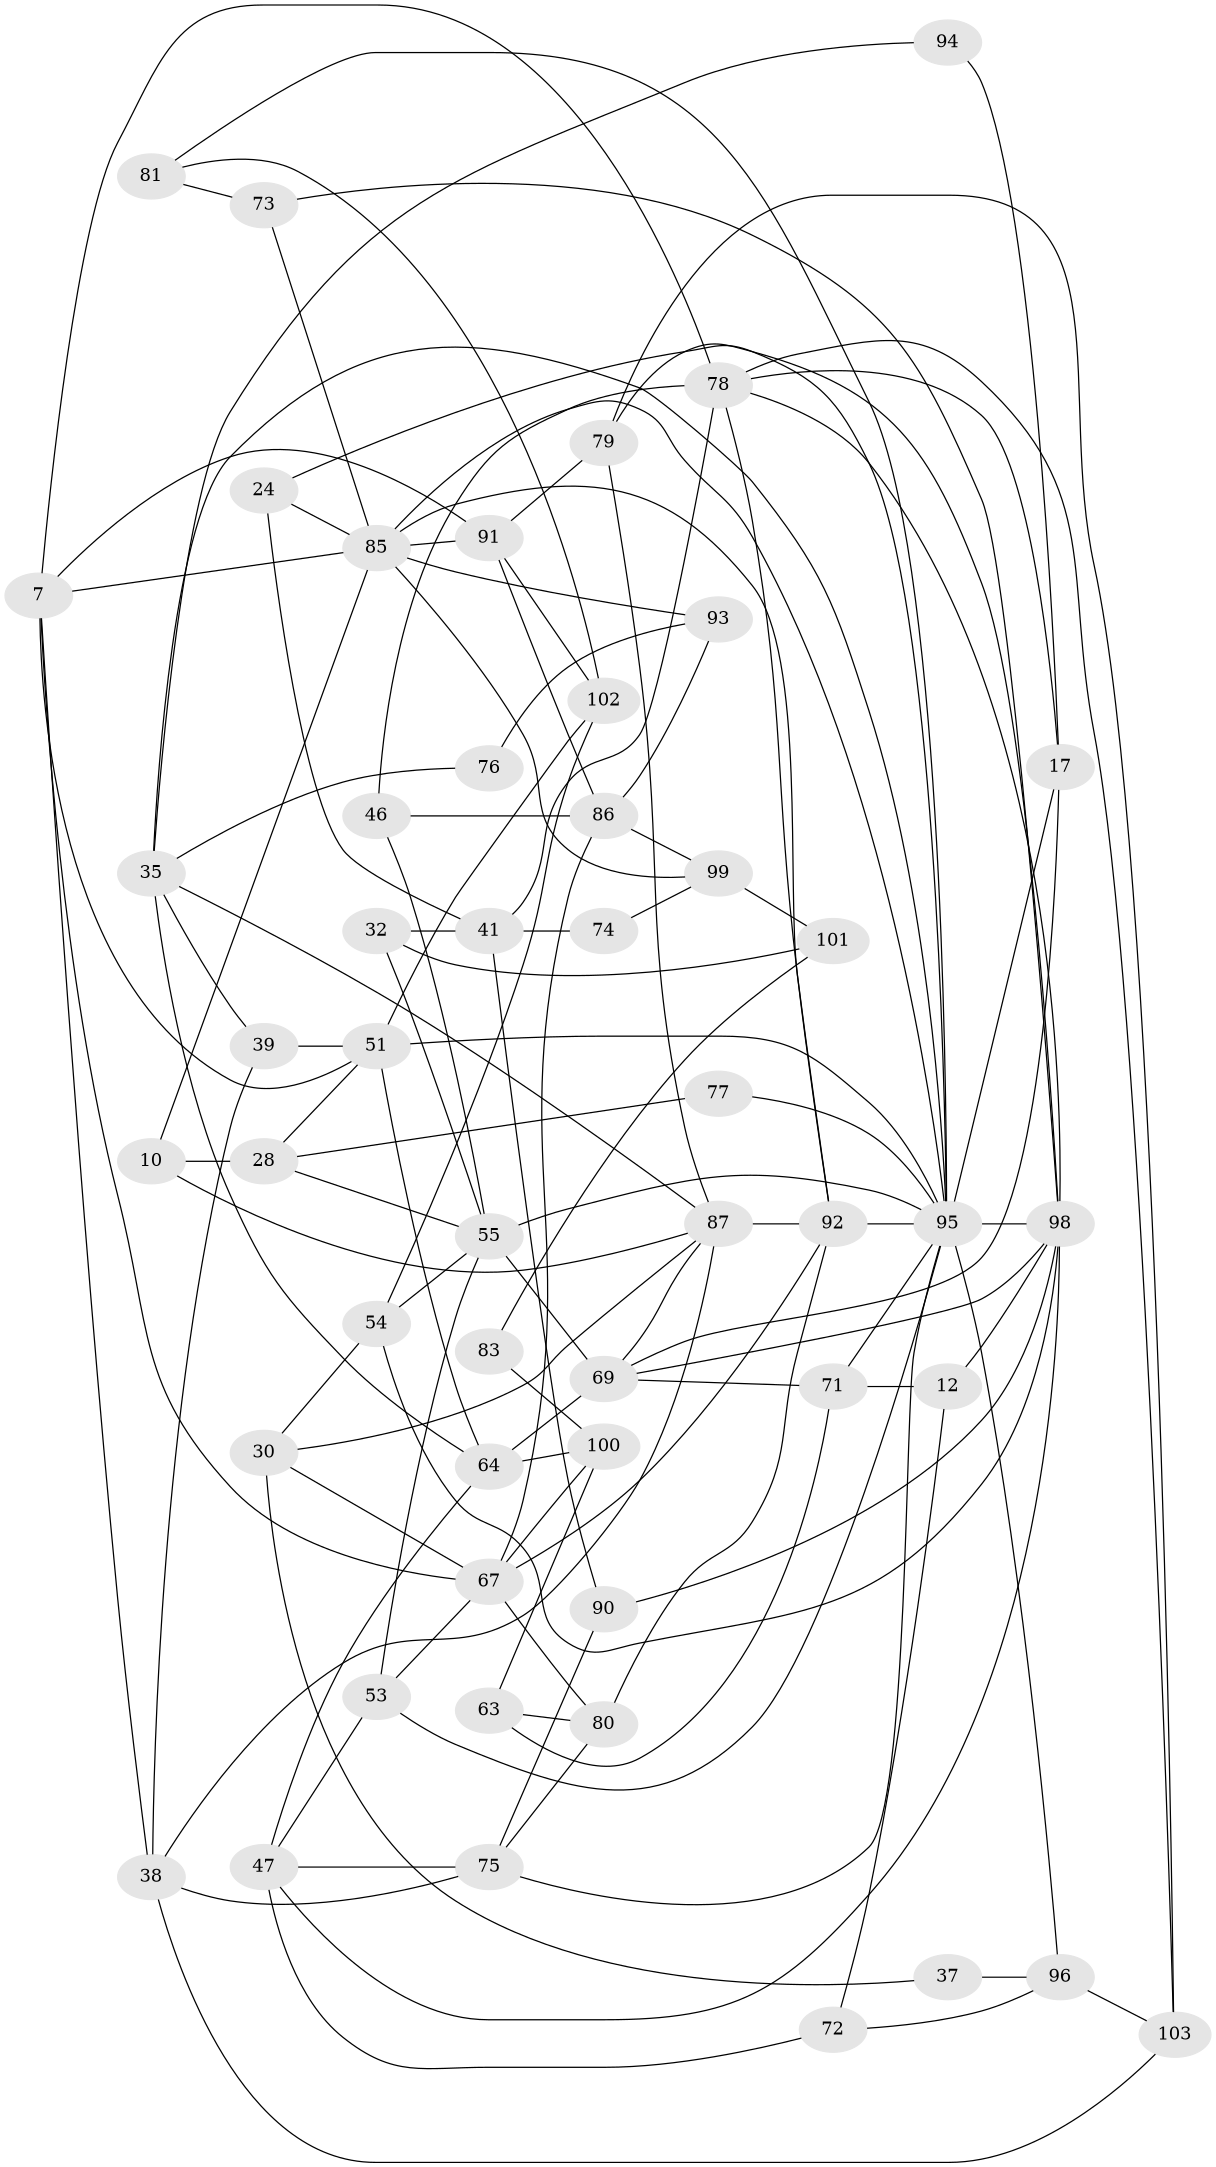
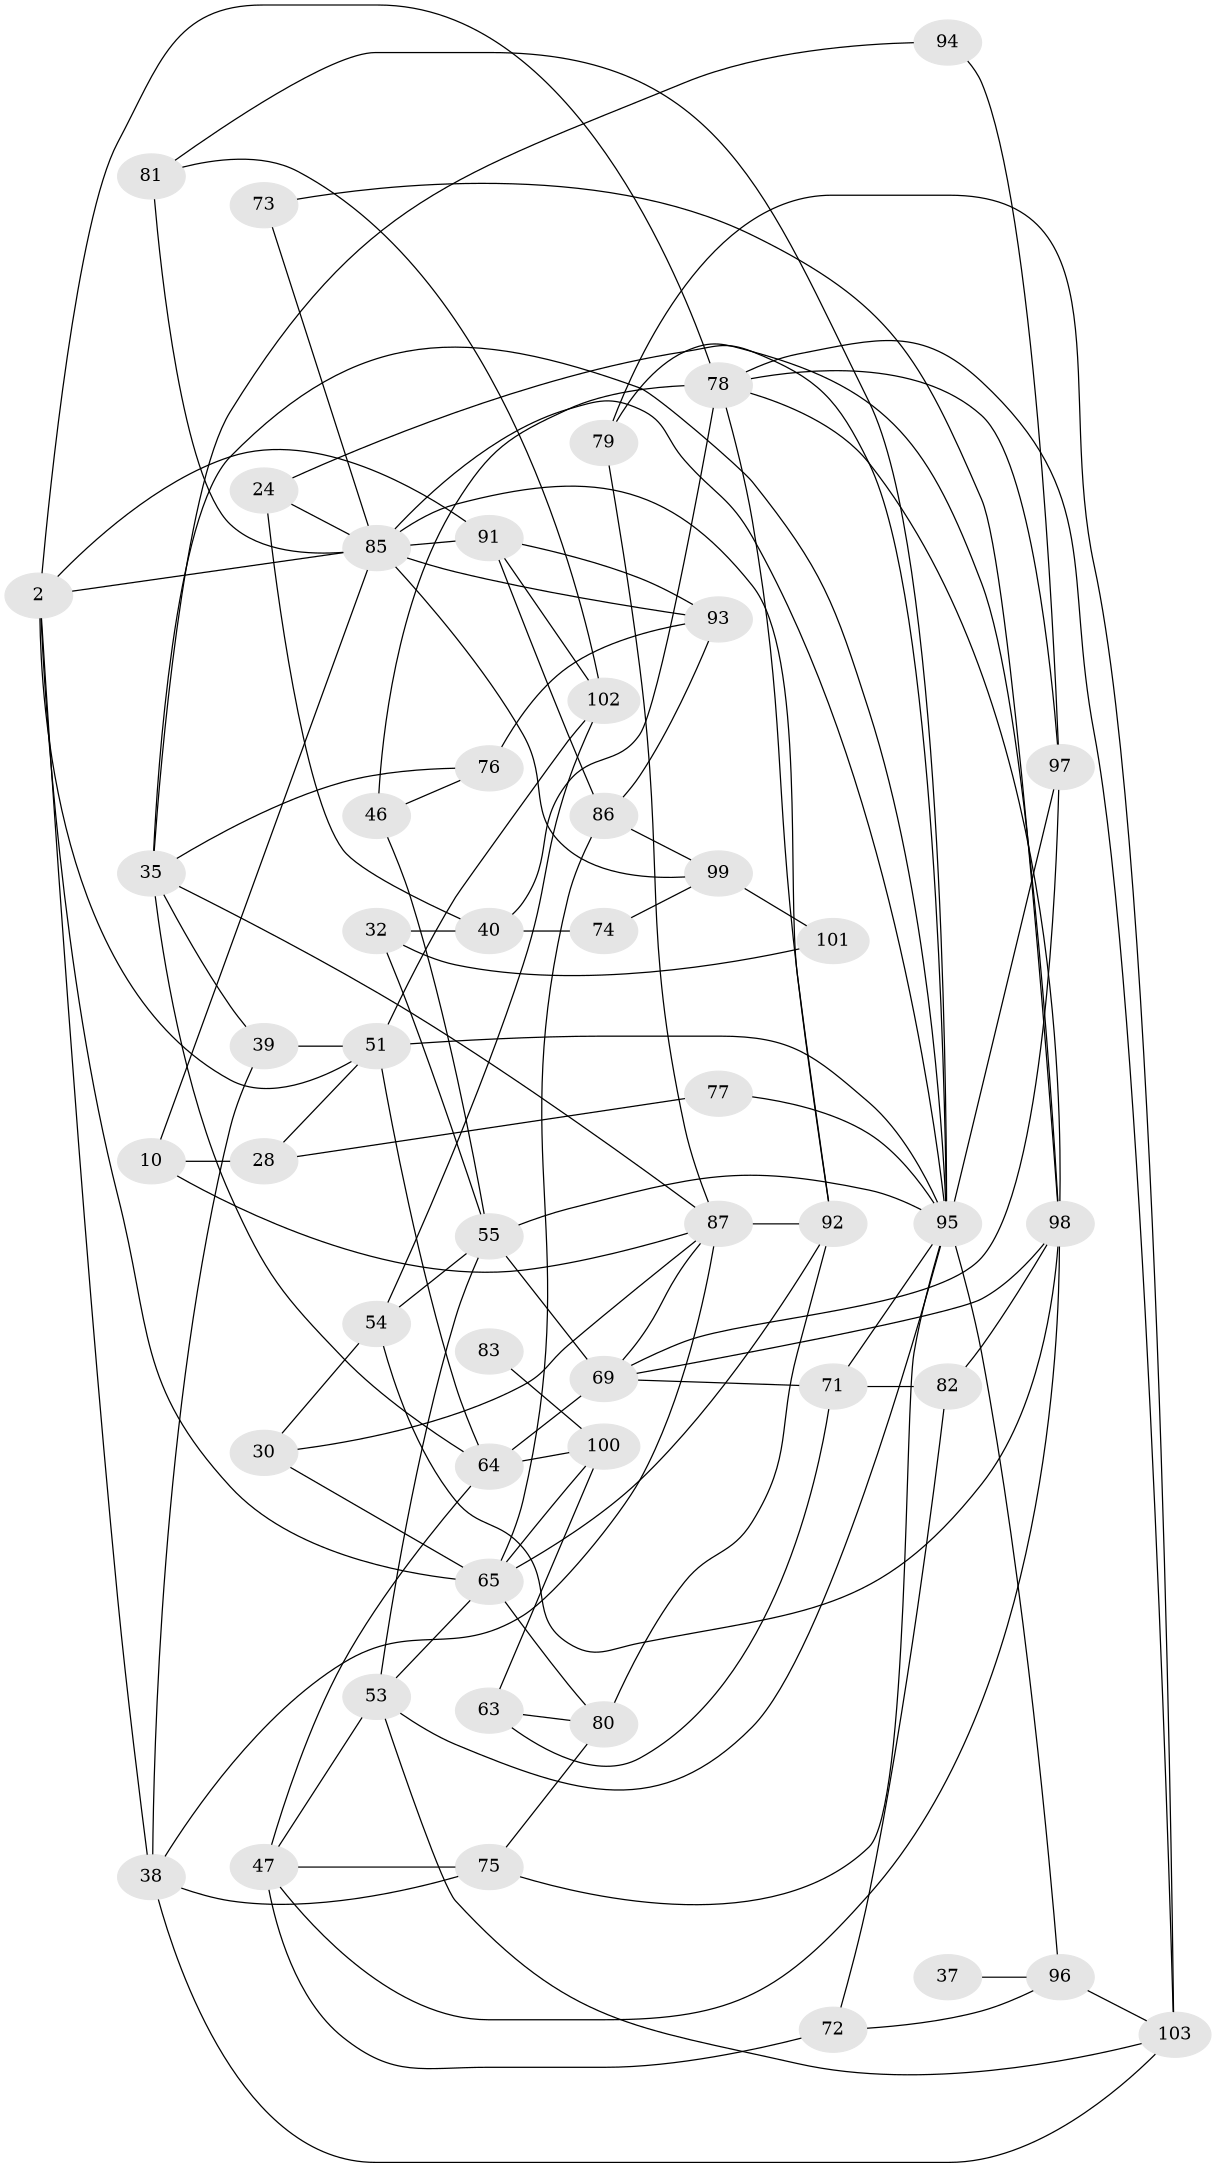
edge "81" -- "73": now "81" -- "85"
edge "79" -- "91": now "93" -- "91"
node "7": label "7" -> "2"
node "17": label "17" -> "97"
edge "46" -- "86": now "46" -- "76"
node "41": label "41" -> "40"
edge "101" -- "83": removed
edge "28" -- "55": removed
edge "92" -- "95": removed
edge "95" -- "98": removed
node "12": label "12" -> "82"
node "67": label "67" -> "65"
node "90": removed
edge "30" -- "37": removed
edge "53" -- "103": added
